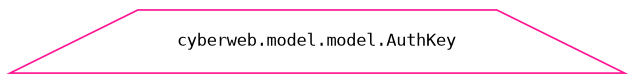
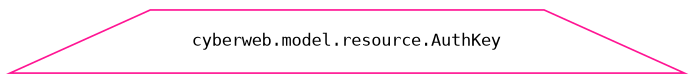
node "cyberweb.model.model.AuthKey": label "cyberweb.model.model.AuthKey" -> "cyberweb.model.resource.AuthKey"
